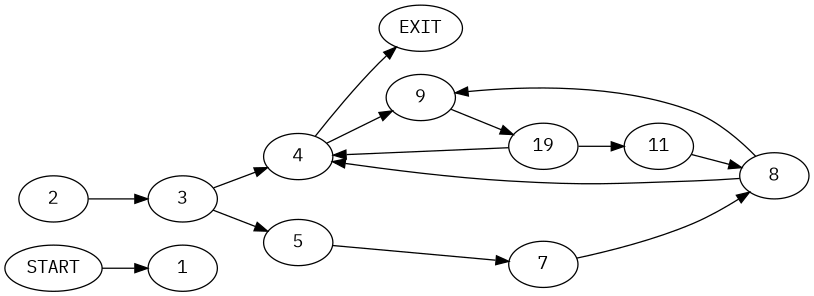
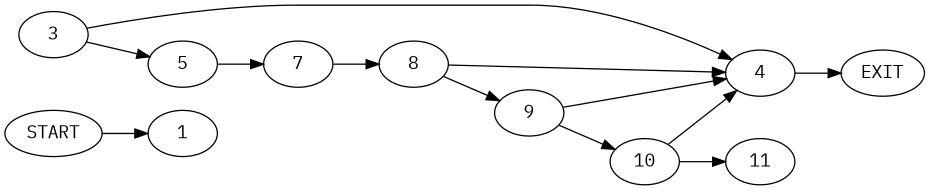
edge "4" -> "9": reversed
node "19": label "19" -> "10"
edge "11" -> "8": removed
node "2": removed
